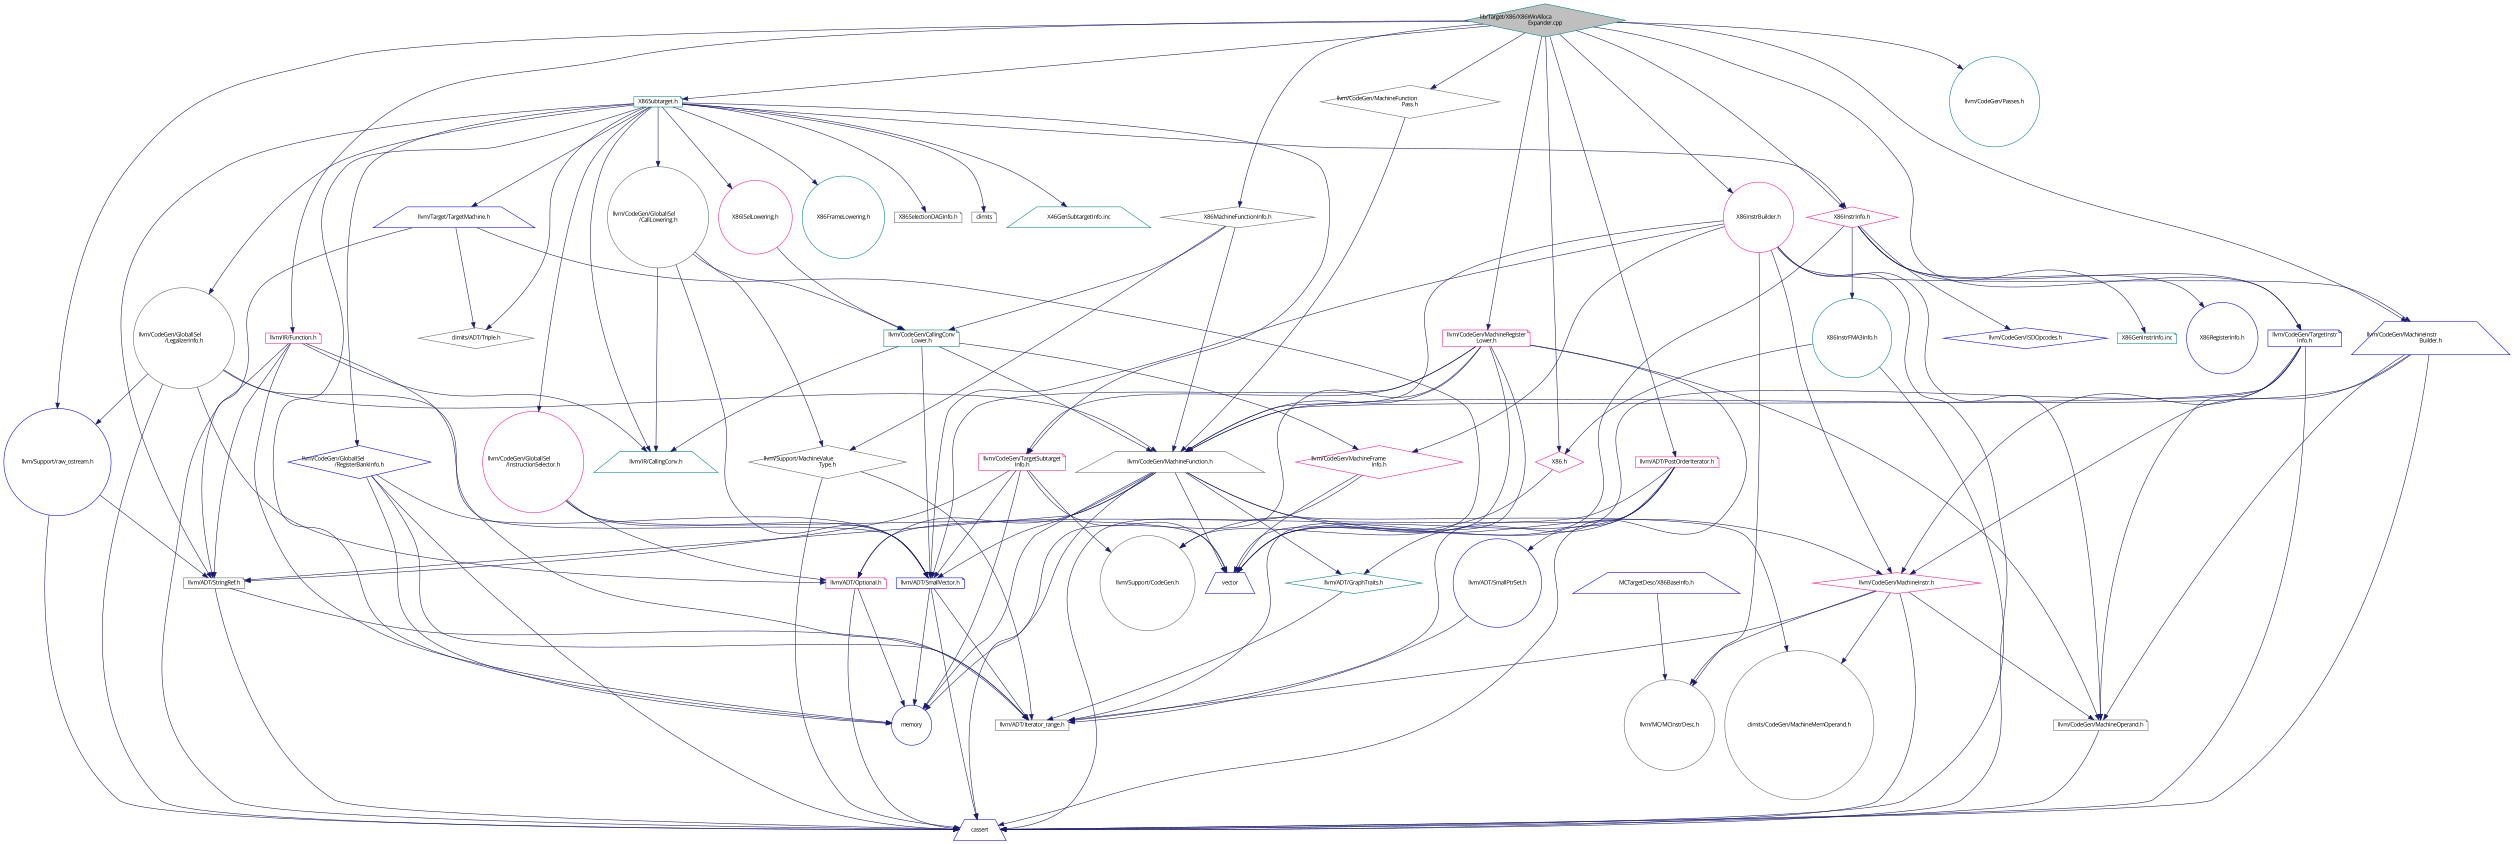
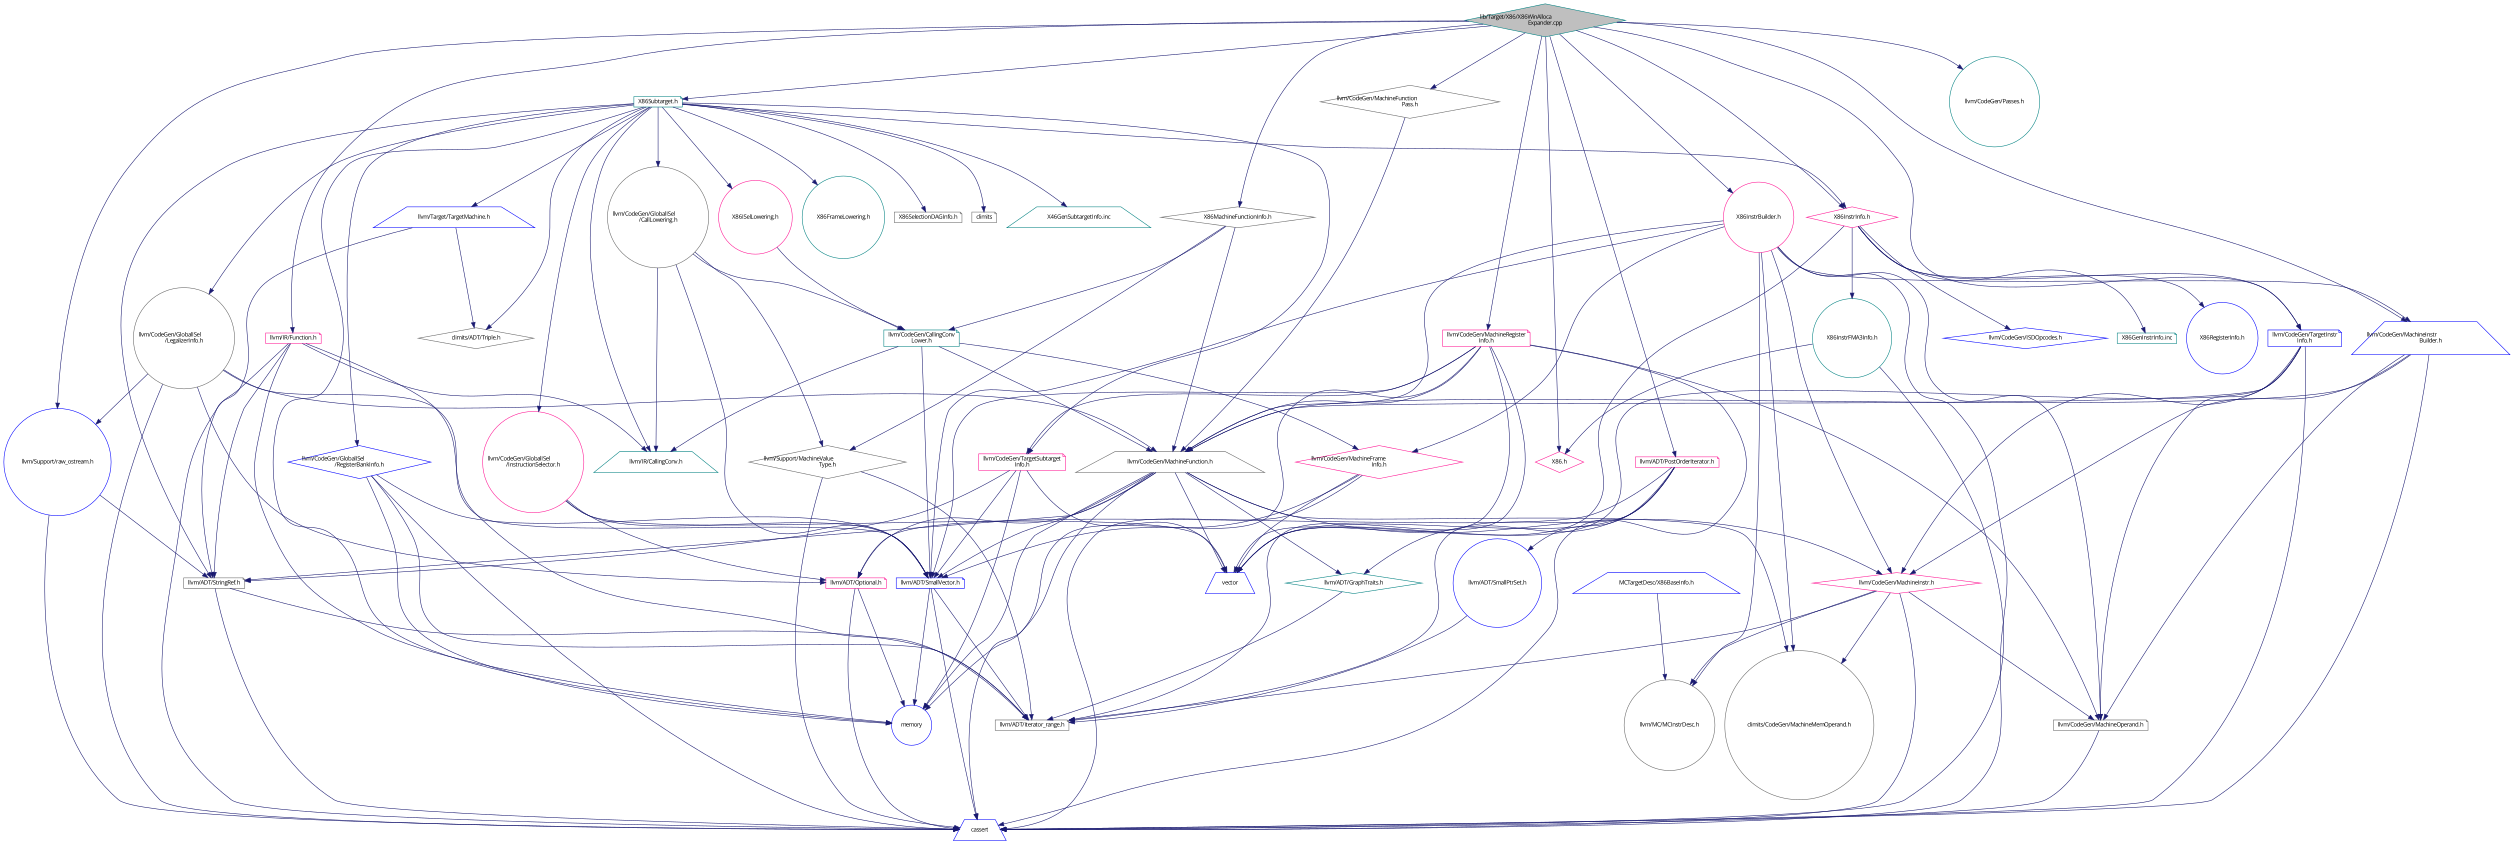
node "llvm/CodeGen/MachineRegister Lower.h": label "llvm/CodeGen/MachineRegister Lower.h" -> "llvm/CodeGen/MachineRegister Info.h"
edge "X86InstrBuilder.h" -> "climits/CodeGen/MachineMemOperand.h": added
edge "llvm/CodeGen/MachineFrame Info.h" -> "llvm/ADT/SmallVector.h": added
node "llvm/Support/CodeGen.h": removed
